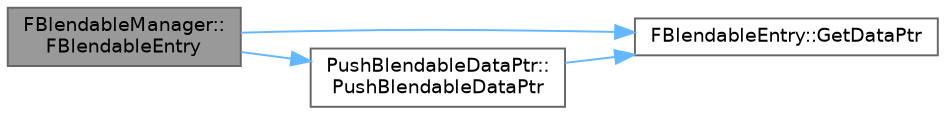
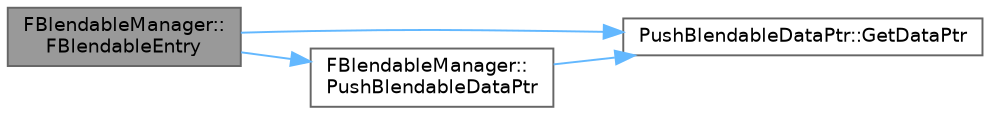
node "FBlendableEntry::GetDataPtr": label "FBlendableEntry::GetDataPtr" -> "PushBlendableDataPtr::GetDataPtr"
node "PushBlendableDataPtr:: PushBlendableDataPtr": label "PushBlendableDataPtr:: PushBlendableDataPtr" -> "FBlendableManager:: PushBlendableDataPtr"
